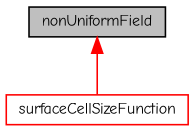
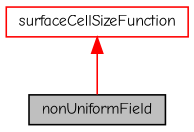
edge "surfaceCellSizeFunction" -> "nonUniformField": reversed
